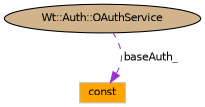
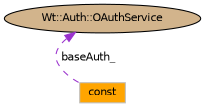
edge "Wt::Auth::OAuthService" -> "const": reversed
